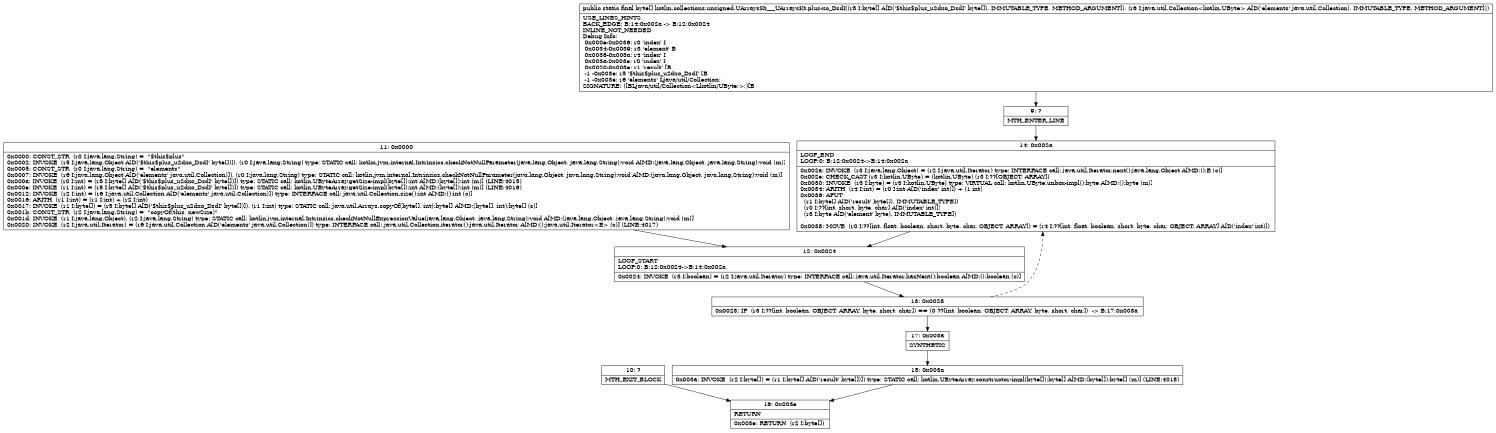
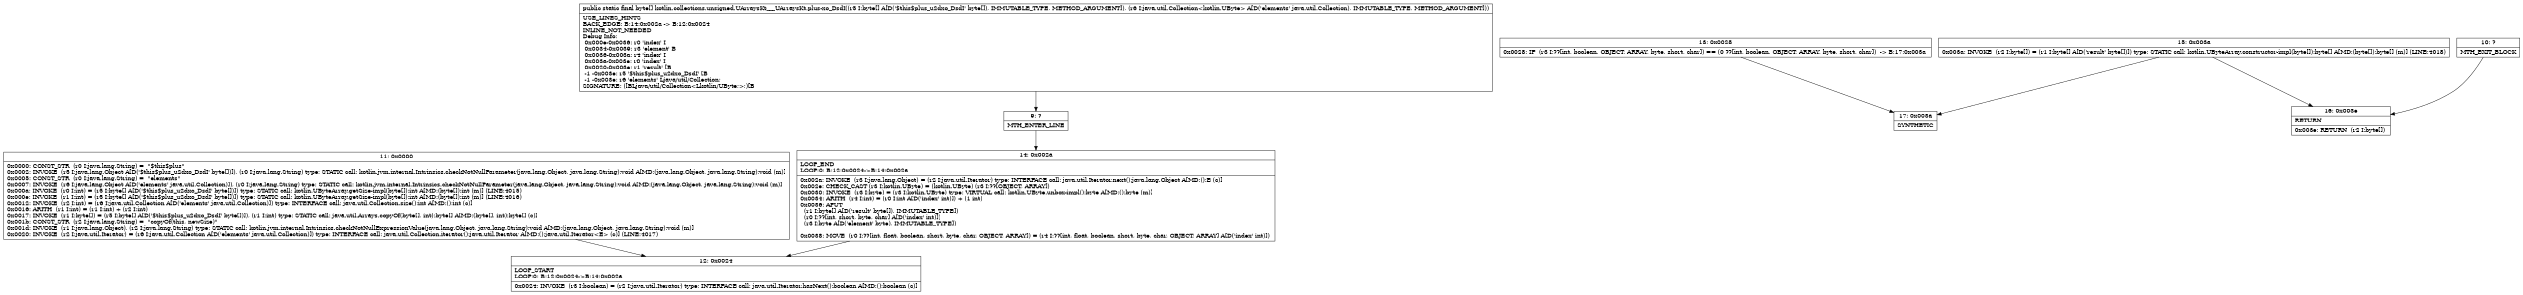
edge "13: 0x0028" -> "14: 0x002a": removed
edge "12: 0x0024" -> "13: 0x0028": removed
edge "17: 0x003a" -> "15: 0x003a": reversed
